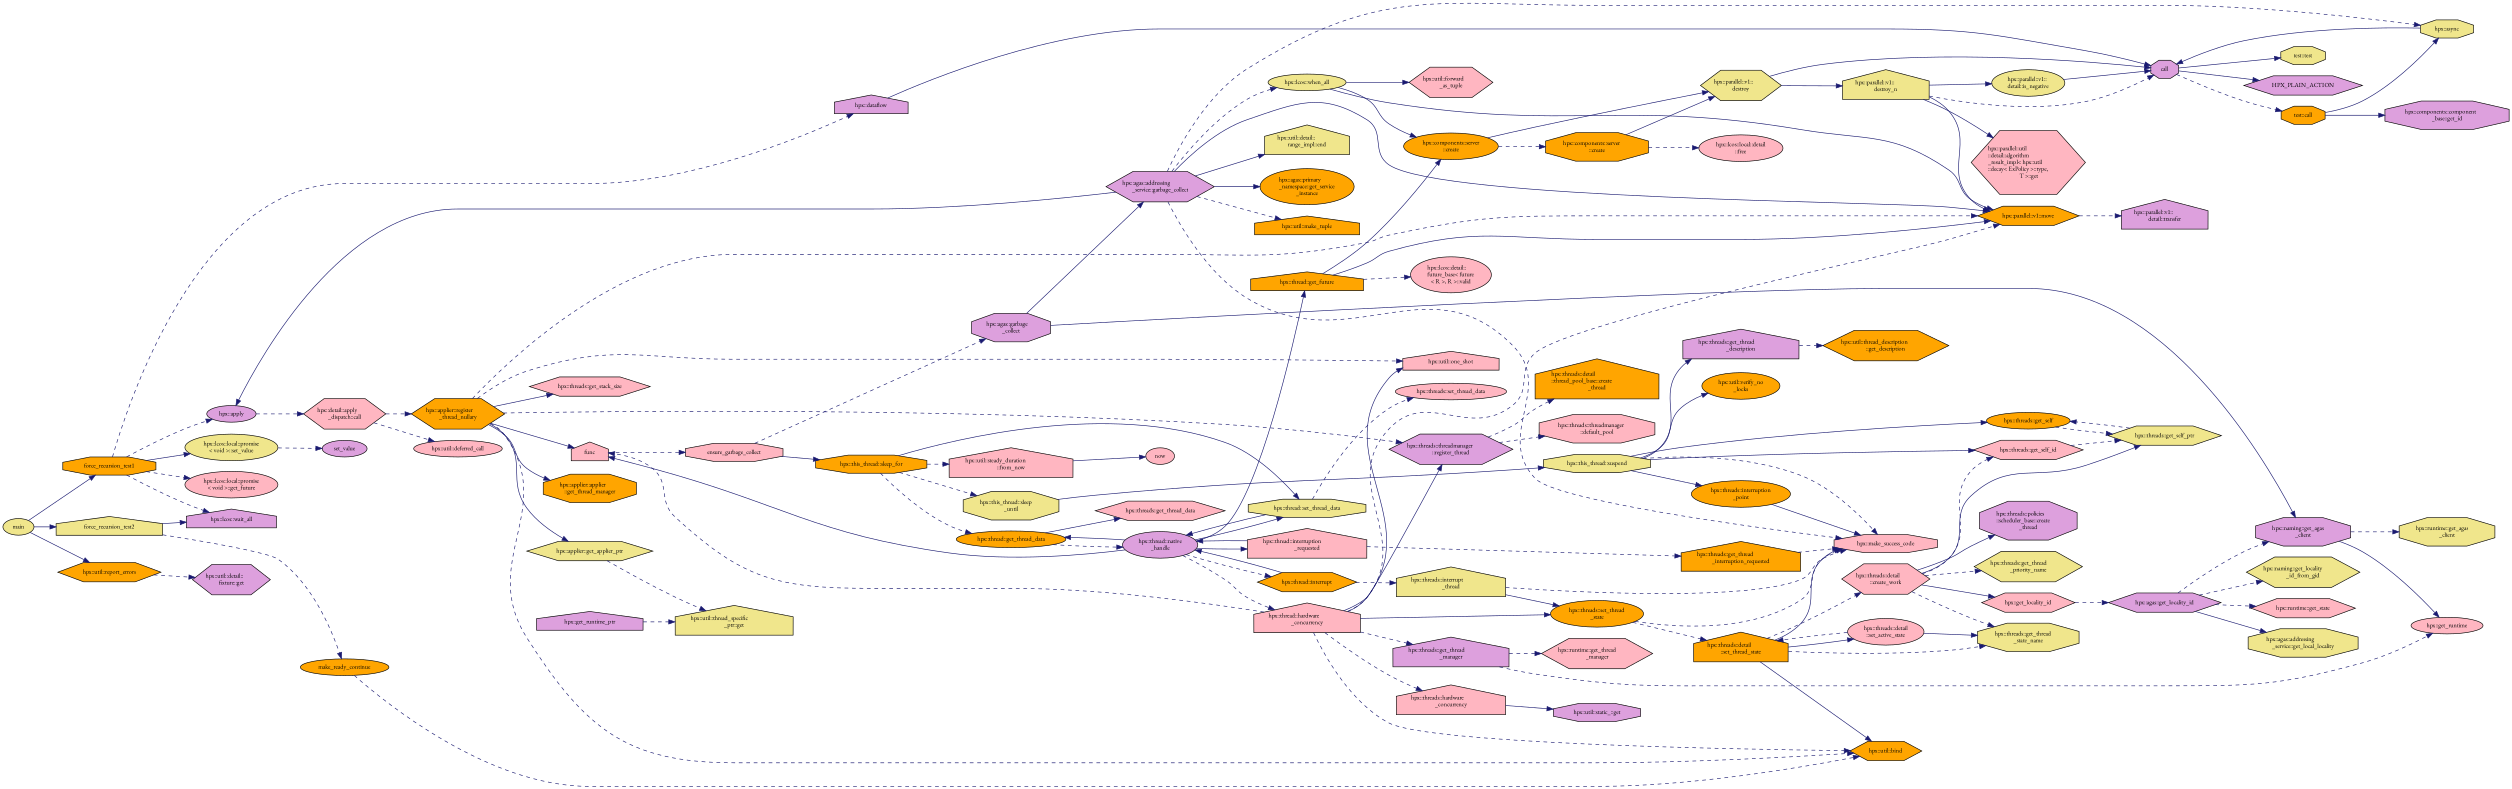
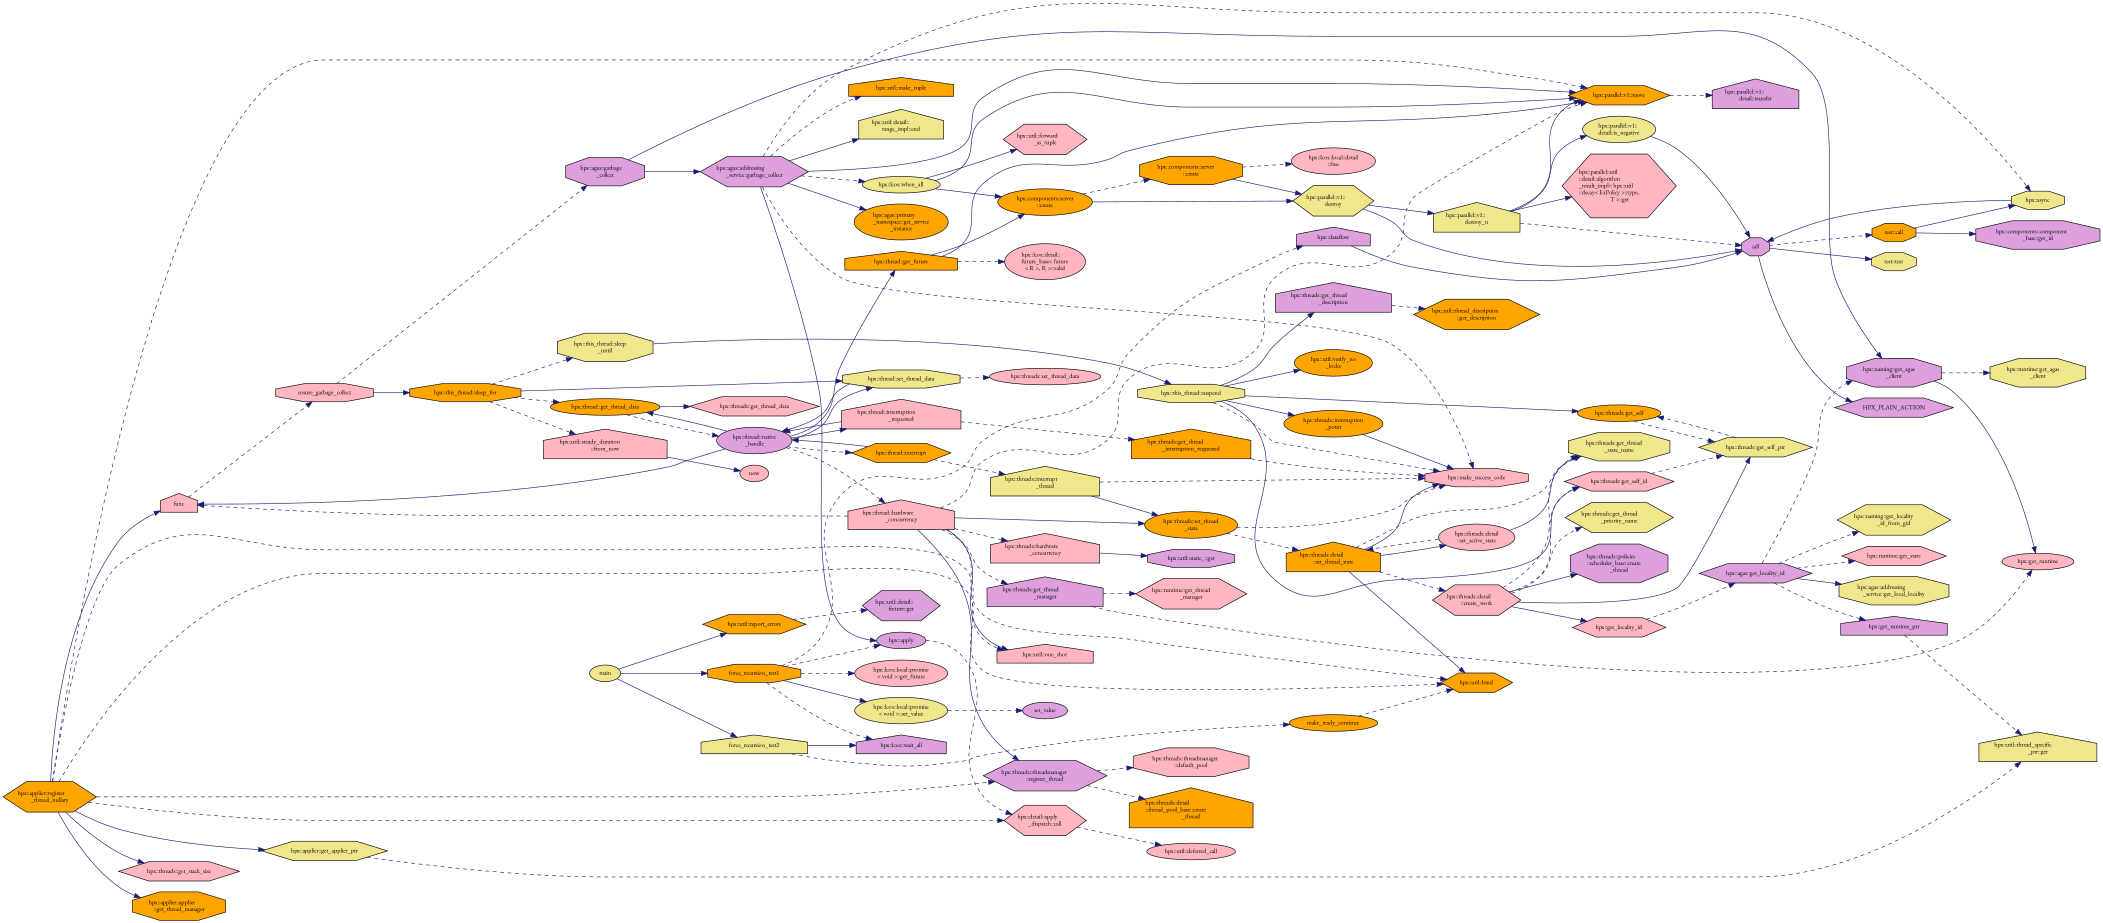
edge "hpx::detail::apply _dispatch::call" -> "hpx::applier::register _thread_nullary": reversed
edge "hpx::agas::get_locality_id" -> "hpx::get_runtime_ptr": added
